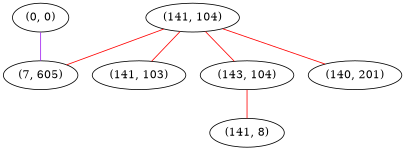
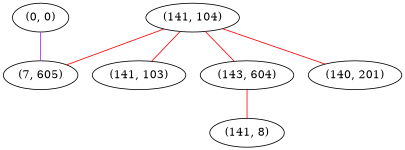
node "(143, 104)": label "(143, 104)" -> "(143, 604)"
